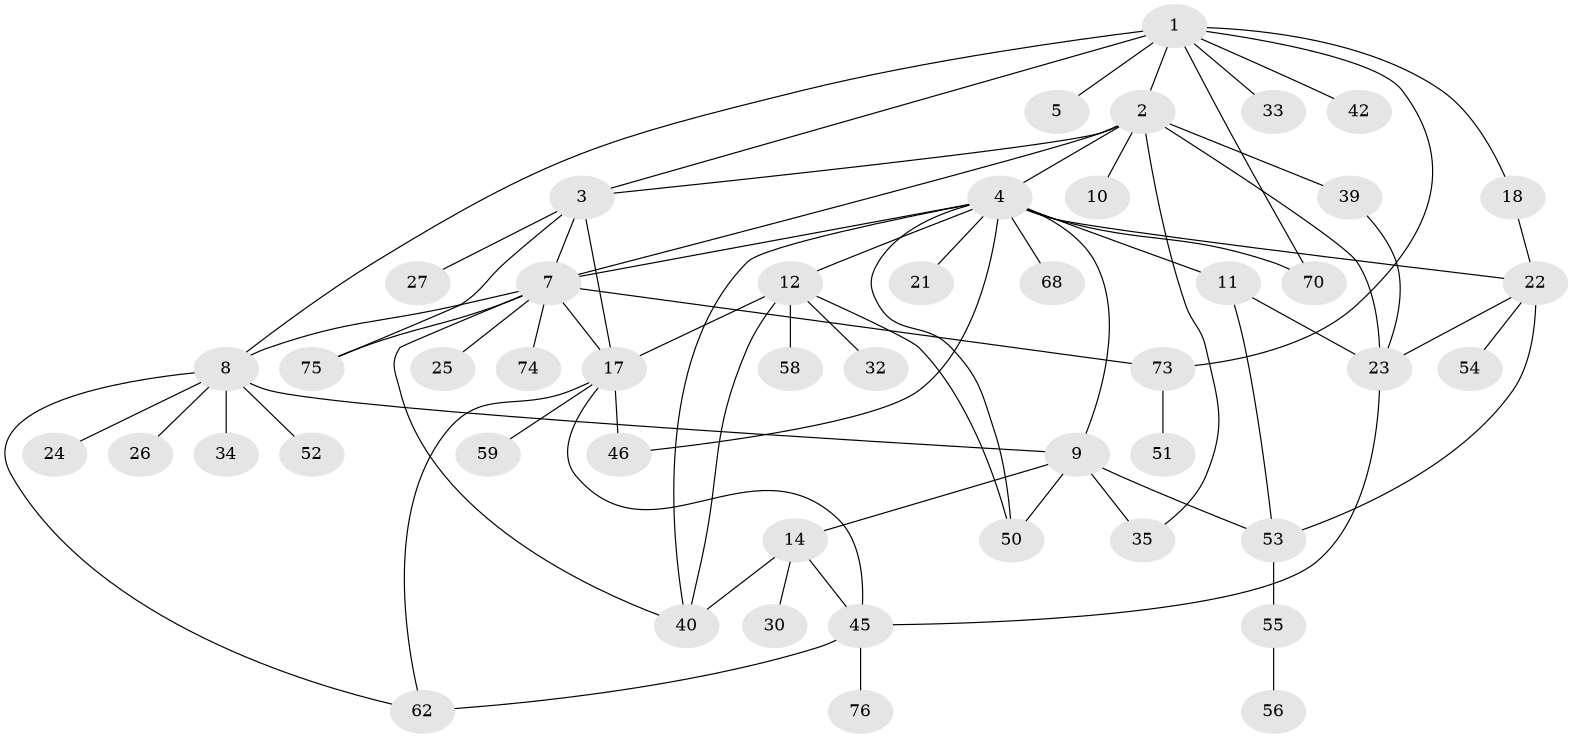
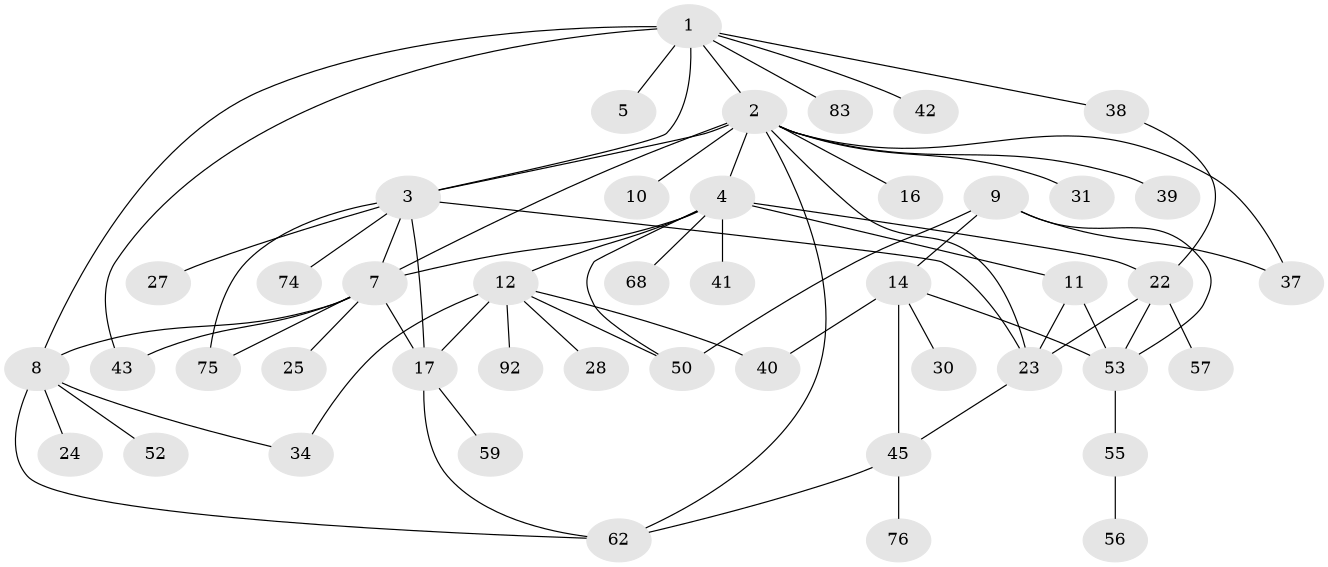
node "33": label "33" -> "83"
node "16": added
node "31": added
node "18": label "18" -> "38"
edge "39" -- "23": now "3" -- "23"
node "21": label "21" -> "41"
node "70": removed
edge "4" -- "40": removed
edge "4" -- "9": removed
edge "14" -- "53": added
edge "7" -- "74": now "3" -- "74"
edge "12" -- "34": added
edge "2" -- "62": added
node "58": label "58" -> "28"
node "32": label "32" -> "92"
node "73": label "73" -> "43"
node "54": label "54" -> "57"
edge "8" -- "9": removed
node "26": removed
node "46": removed
node "51": removed
edge "7" -- "40": removed
edge "17" -- "45": removed
node "35": label "35" -> "37"
